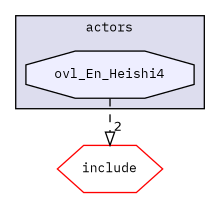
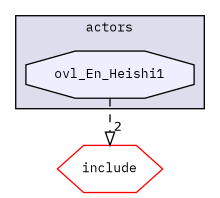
node "ovl_En_Heishi4": label "ovl_En_Heishi4" -> "ovl_En_Heishi1"
